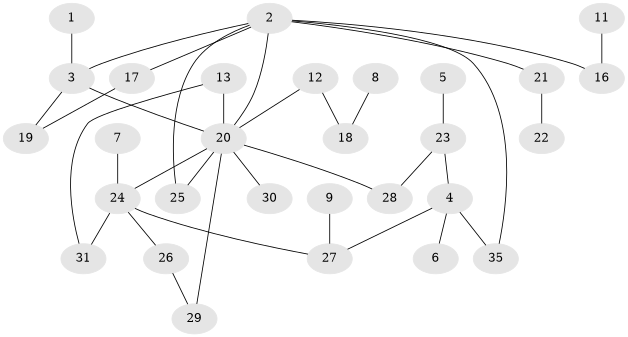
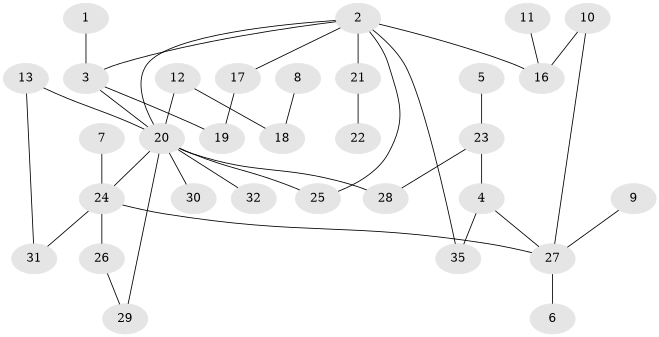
node "10": added
node "32": added
edge "4" -- "6": now "27" -- "6"
